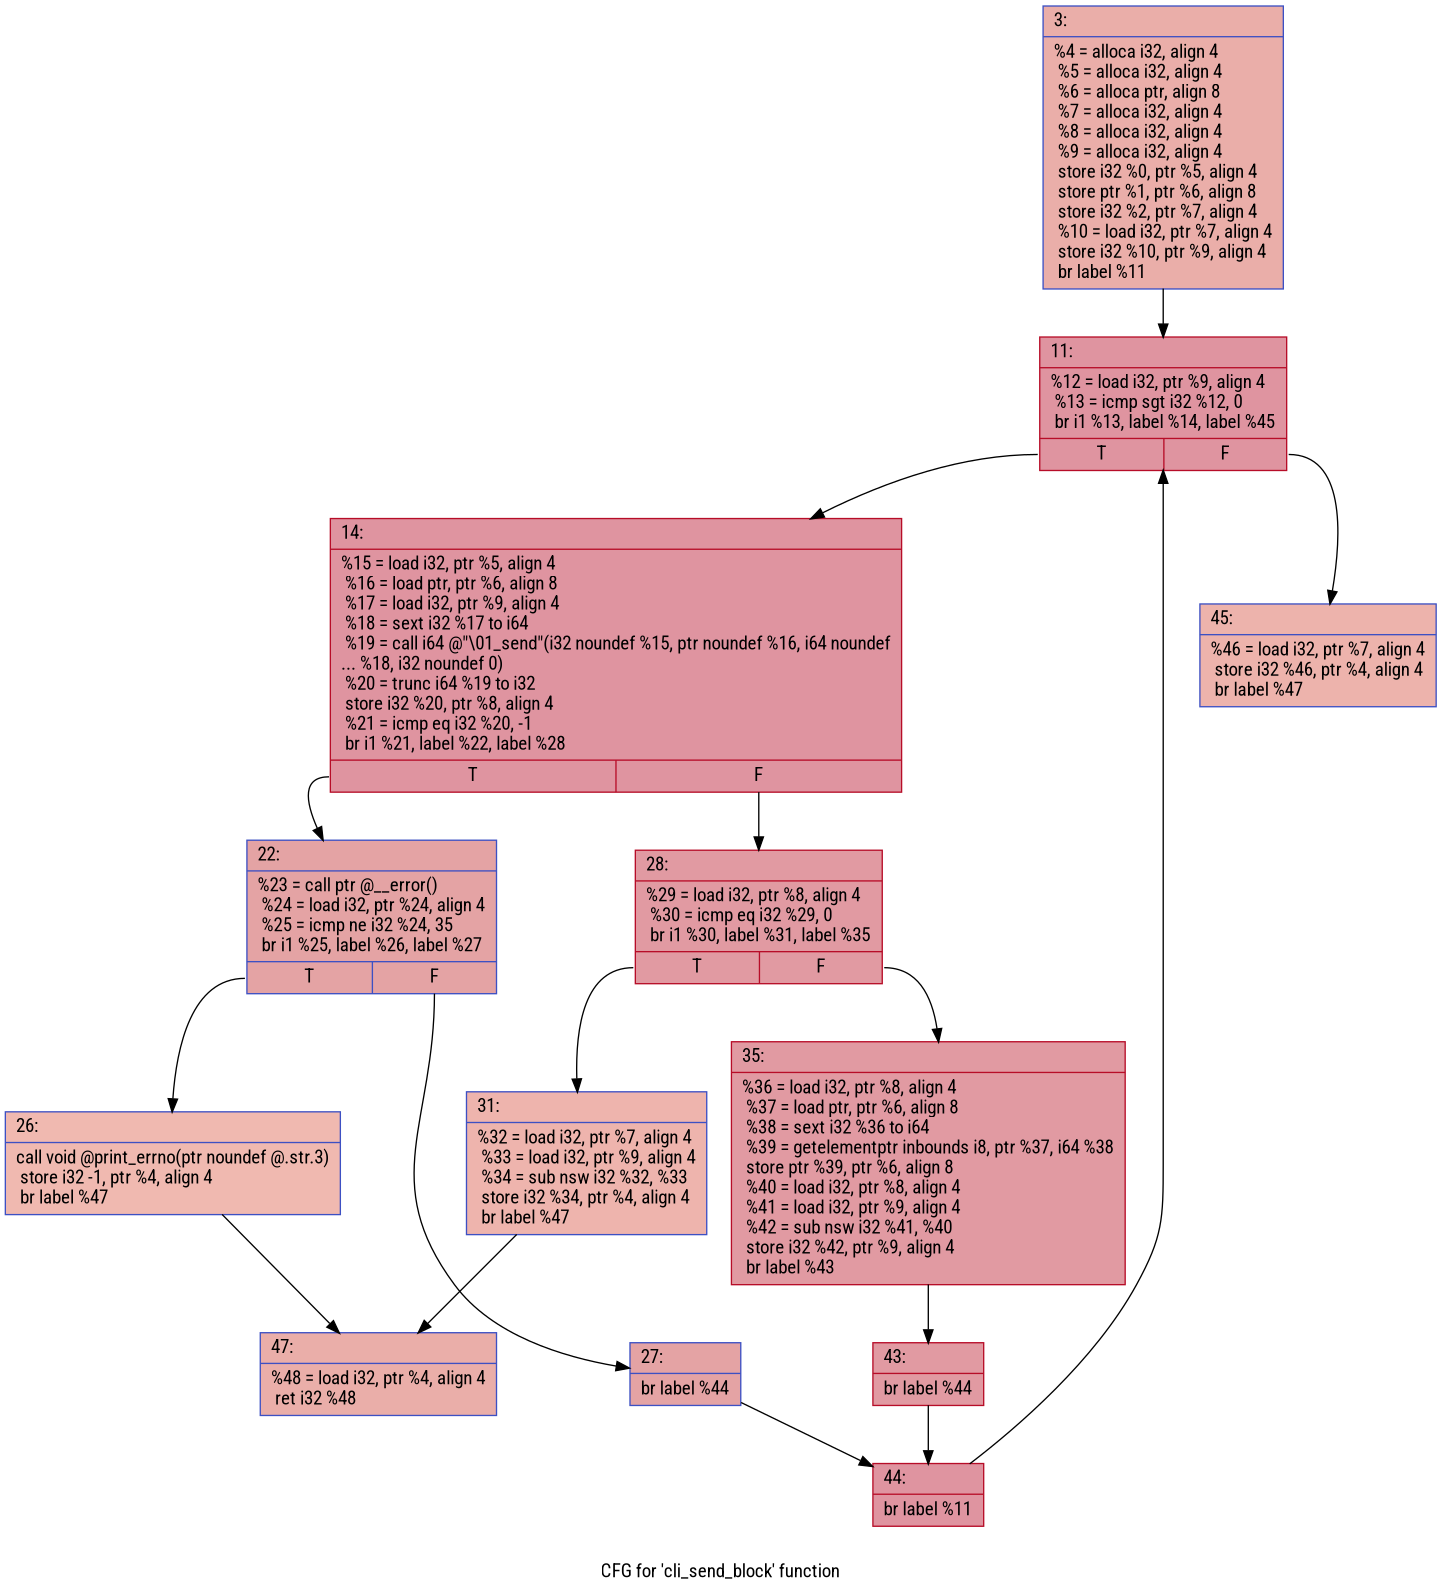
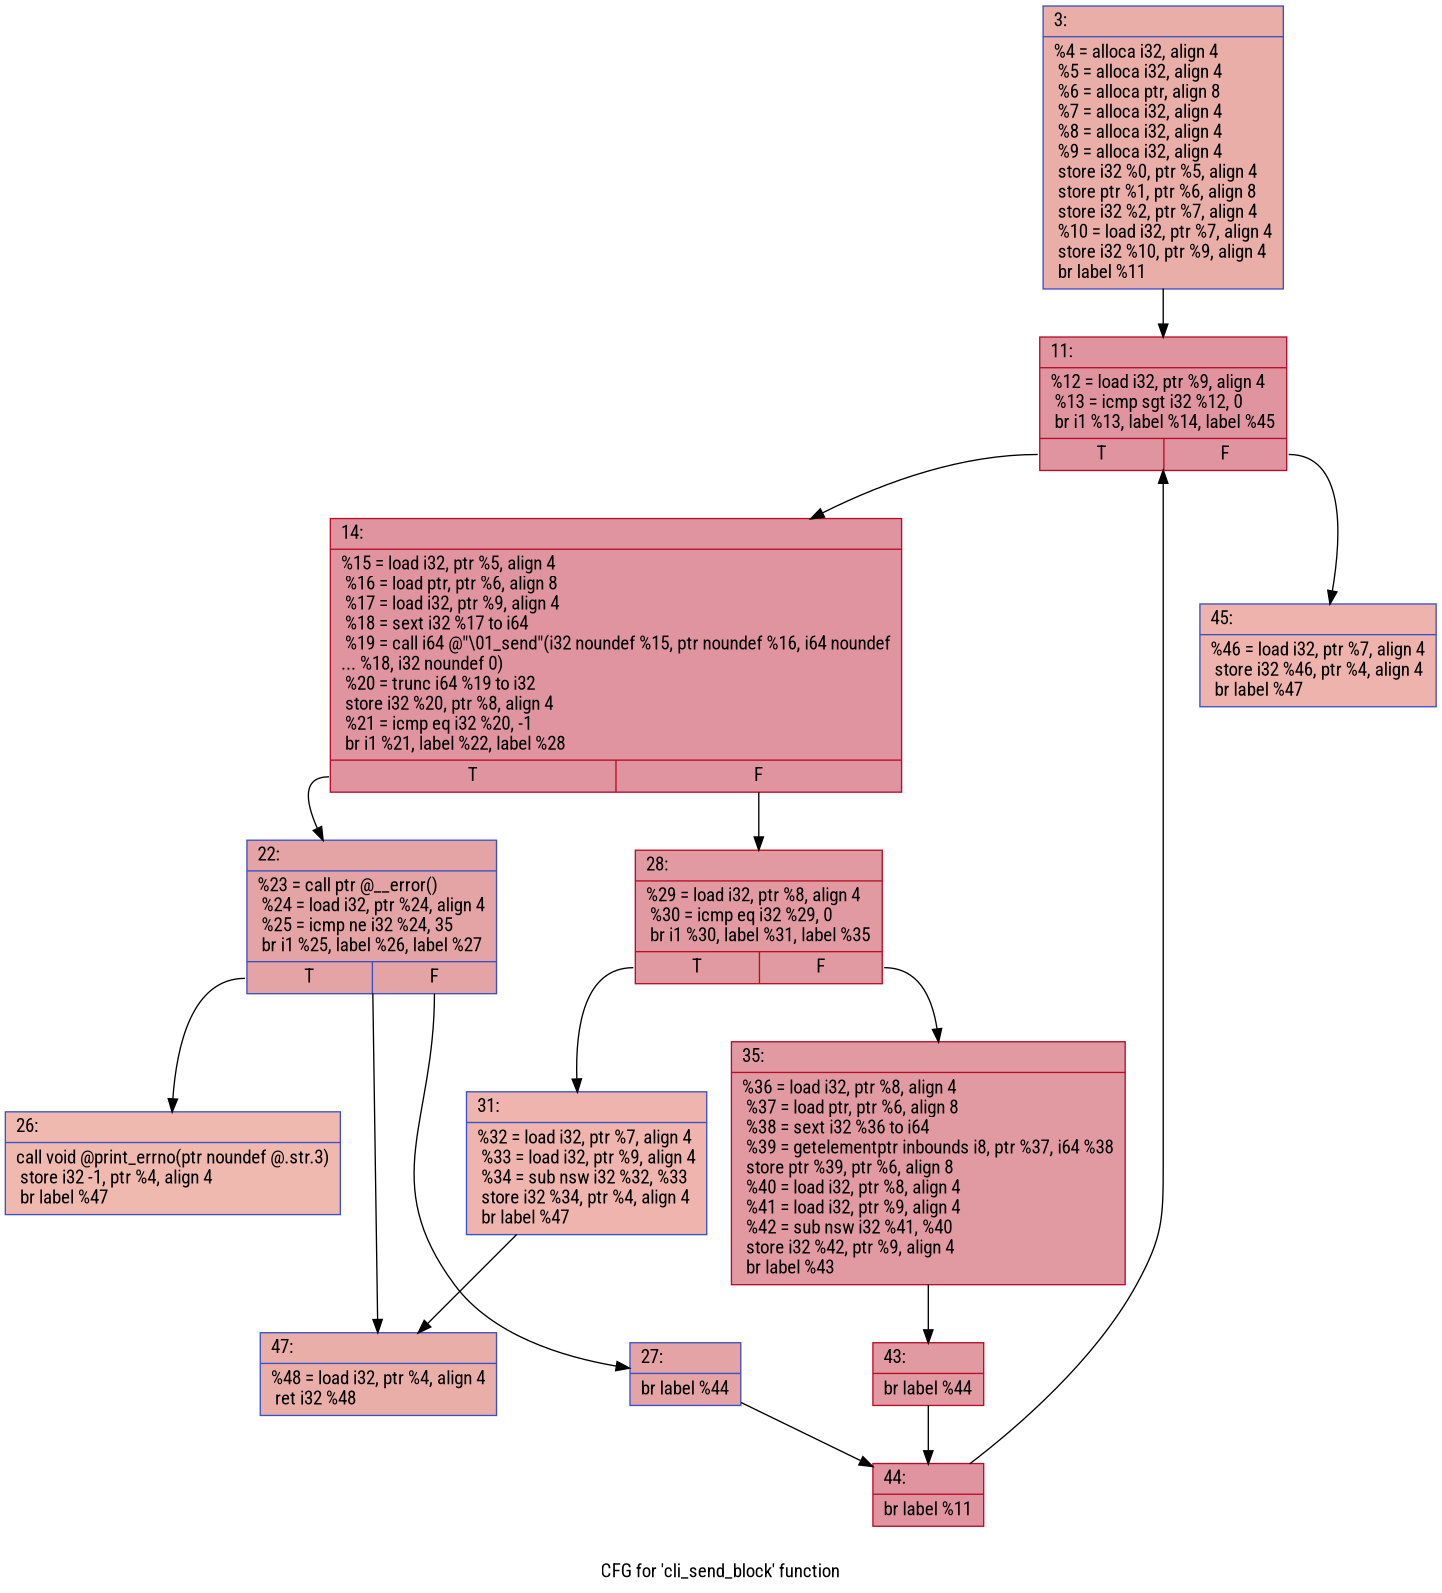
edge "26:" -> "47:": now "22:" -> "47:"
